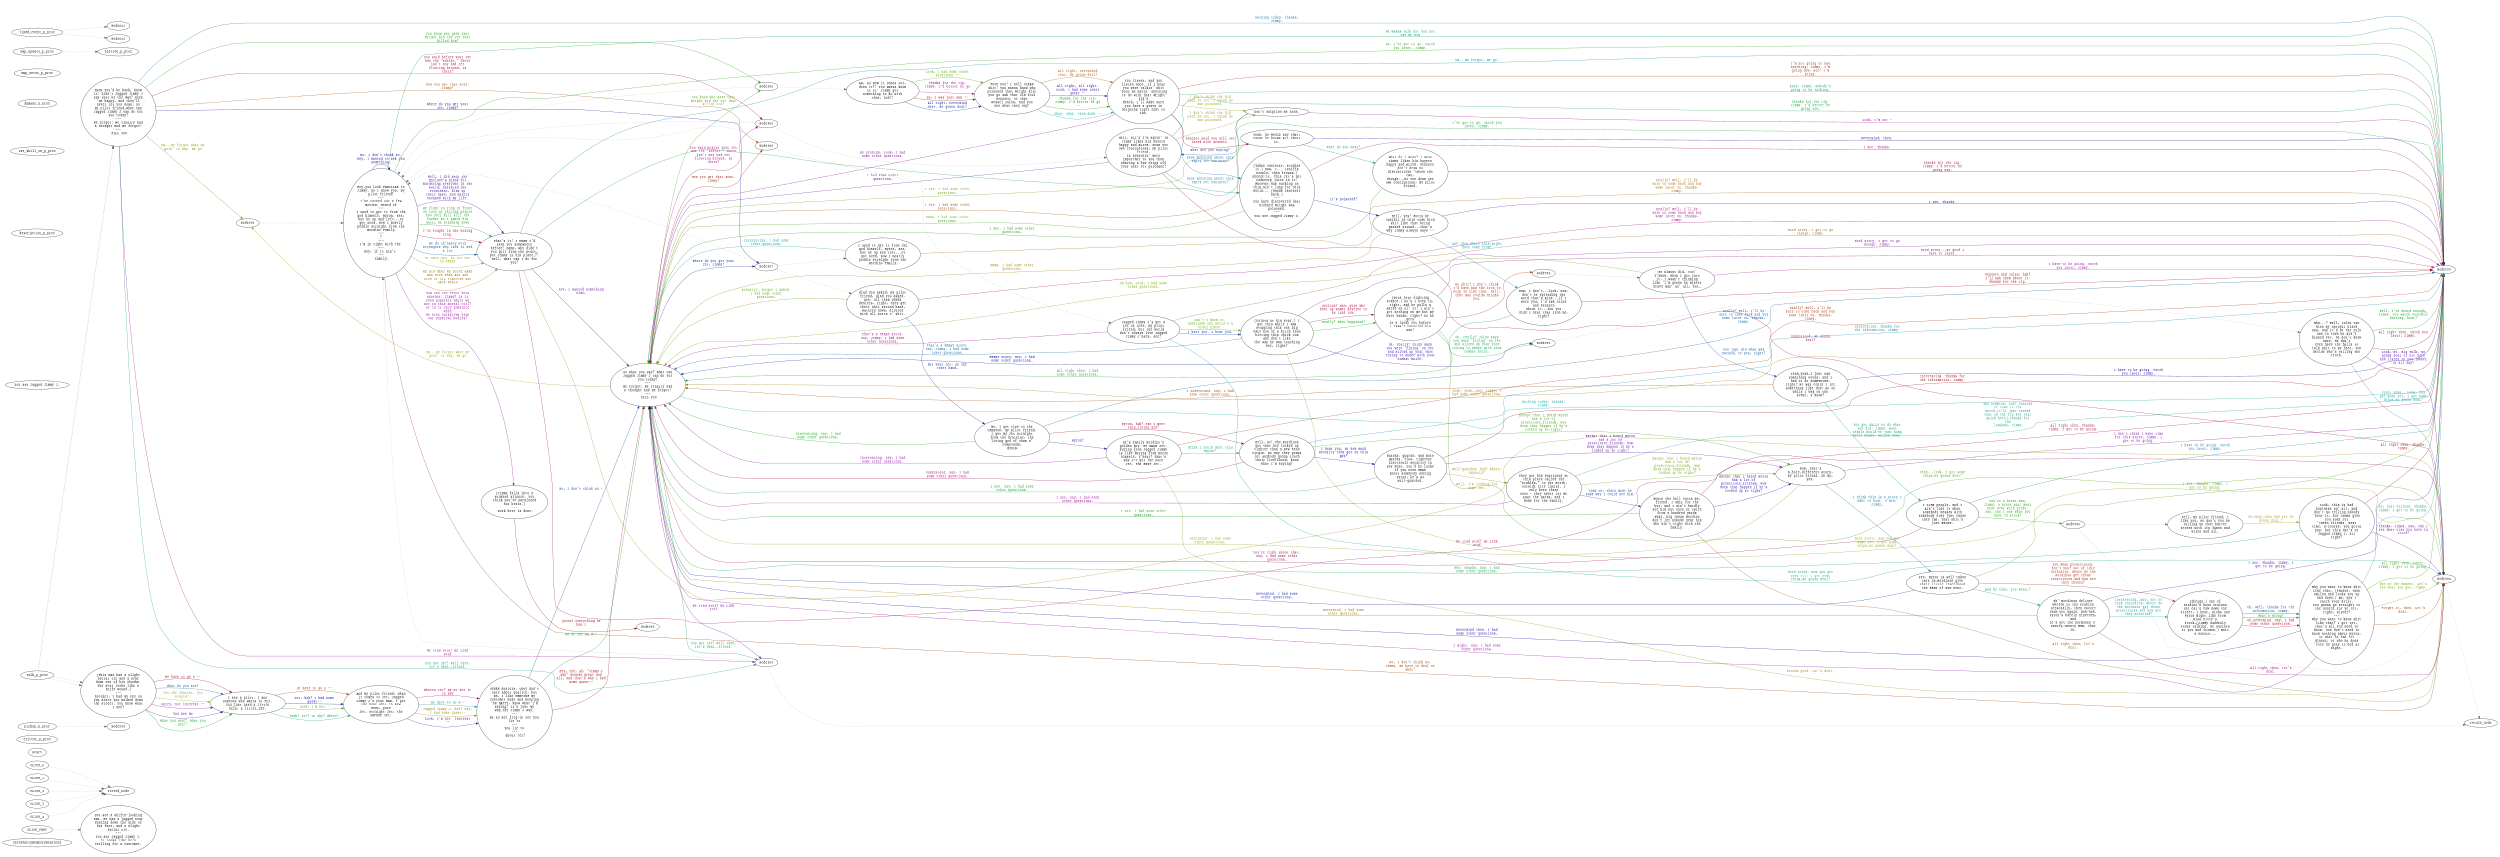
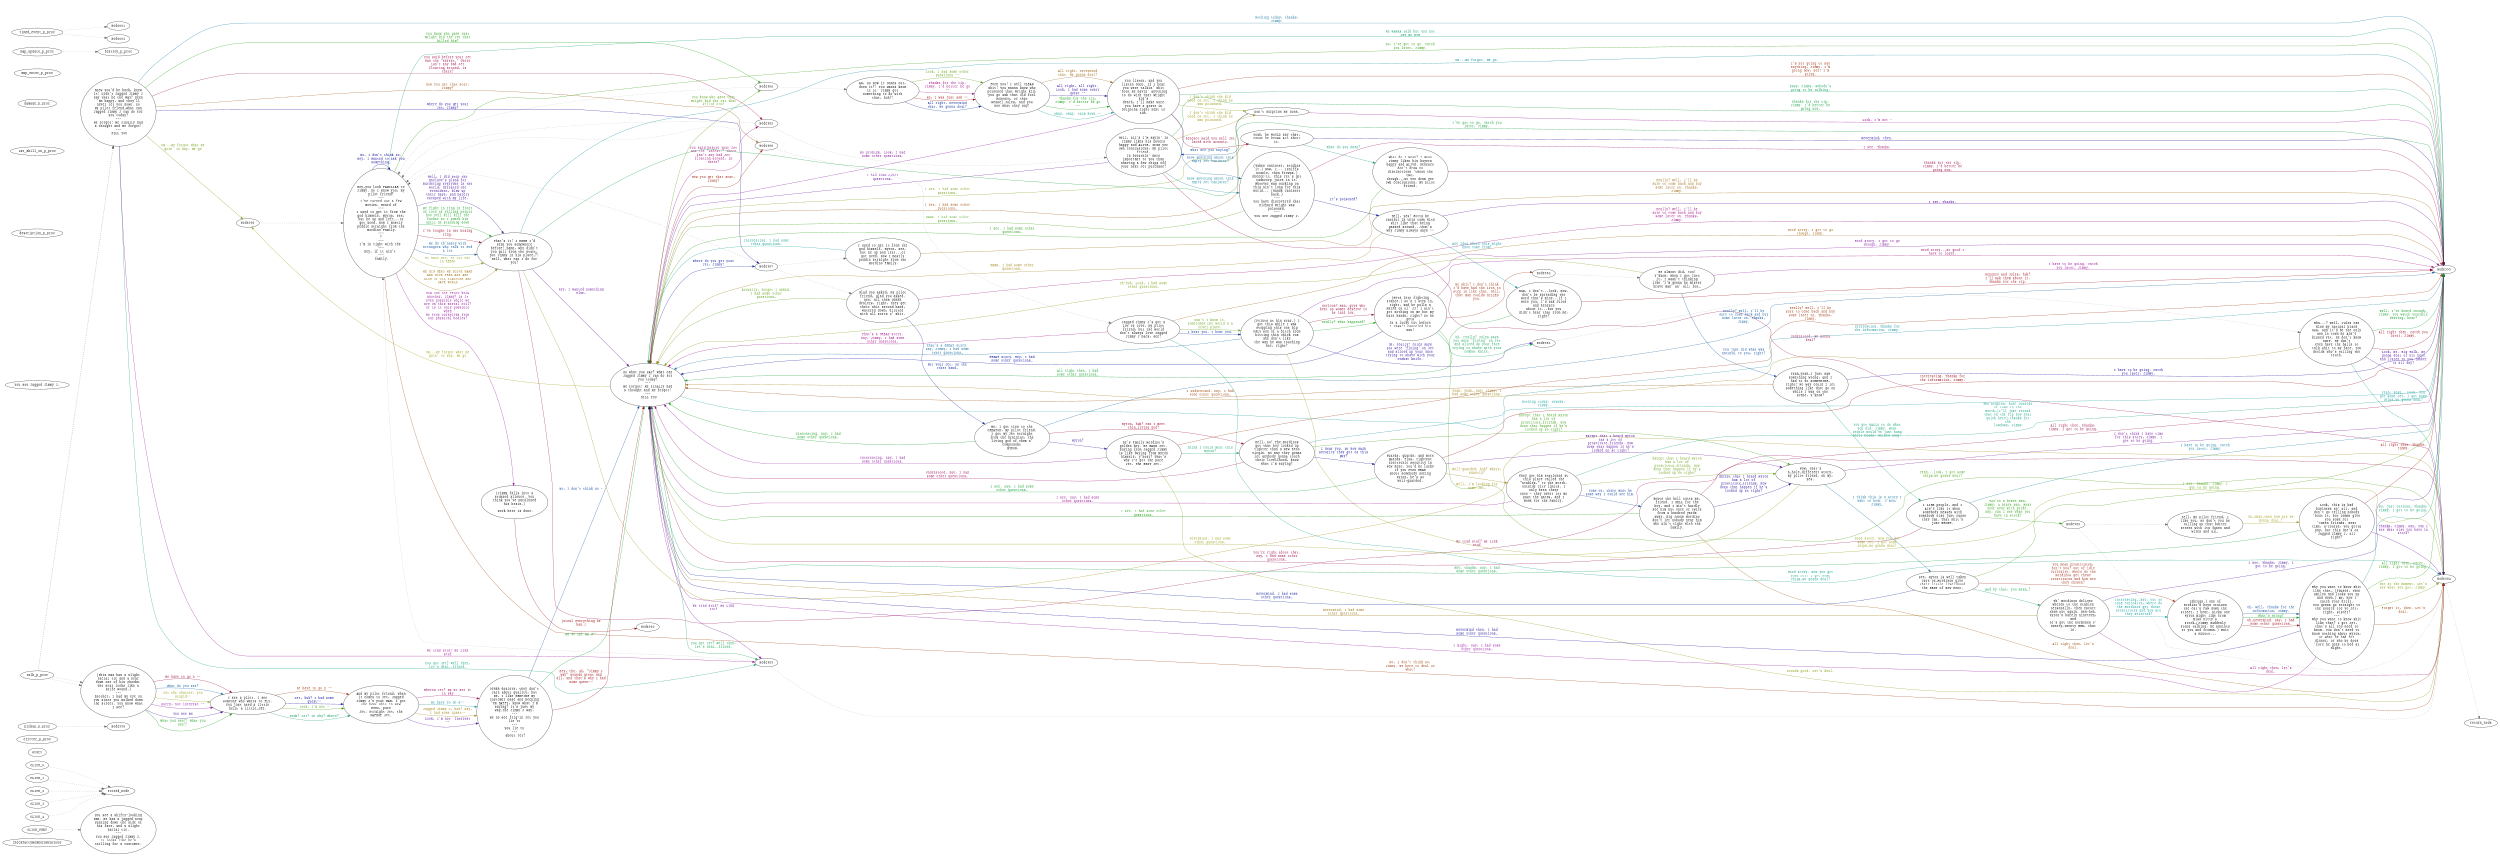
edge "Node989" -> "return_node": now "Node989" -> "Node984"
